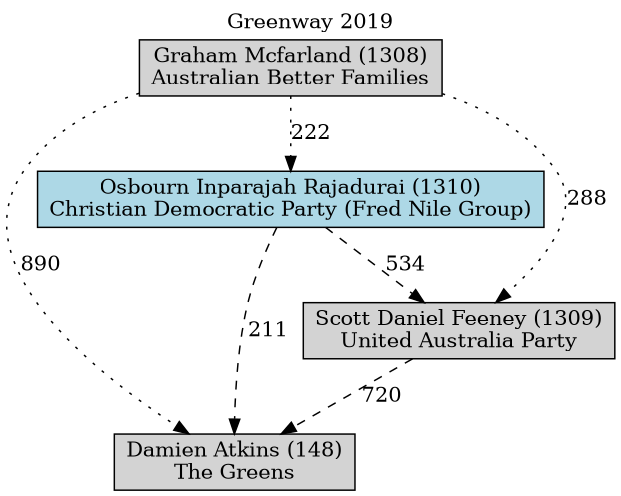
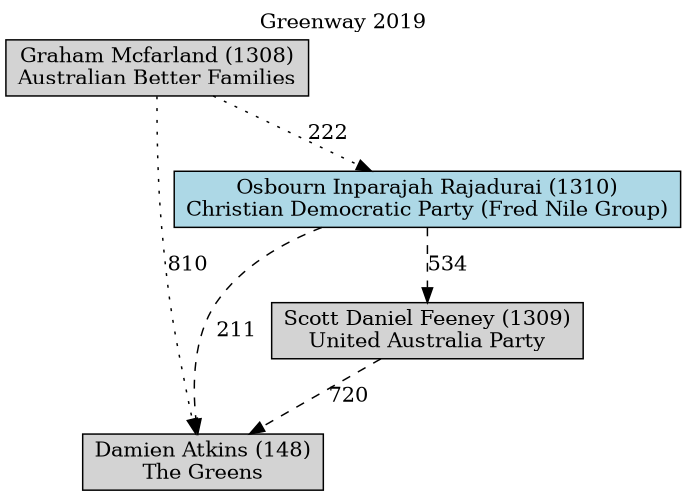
edge "Graham Mcfarland (1308) Australian Better Families" -> "Scott Daniel Feeney (1309) United Australia Party": removed, label "288"
edge "Graham Mcfarland (1308) Australian Better Families" -> "Damien Atkins (148) The Greens": label "890" -> "810"
